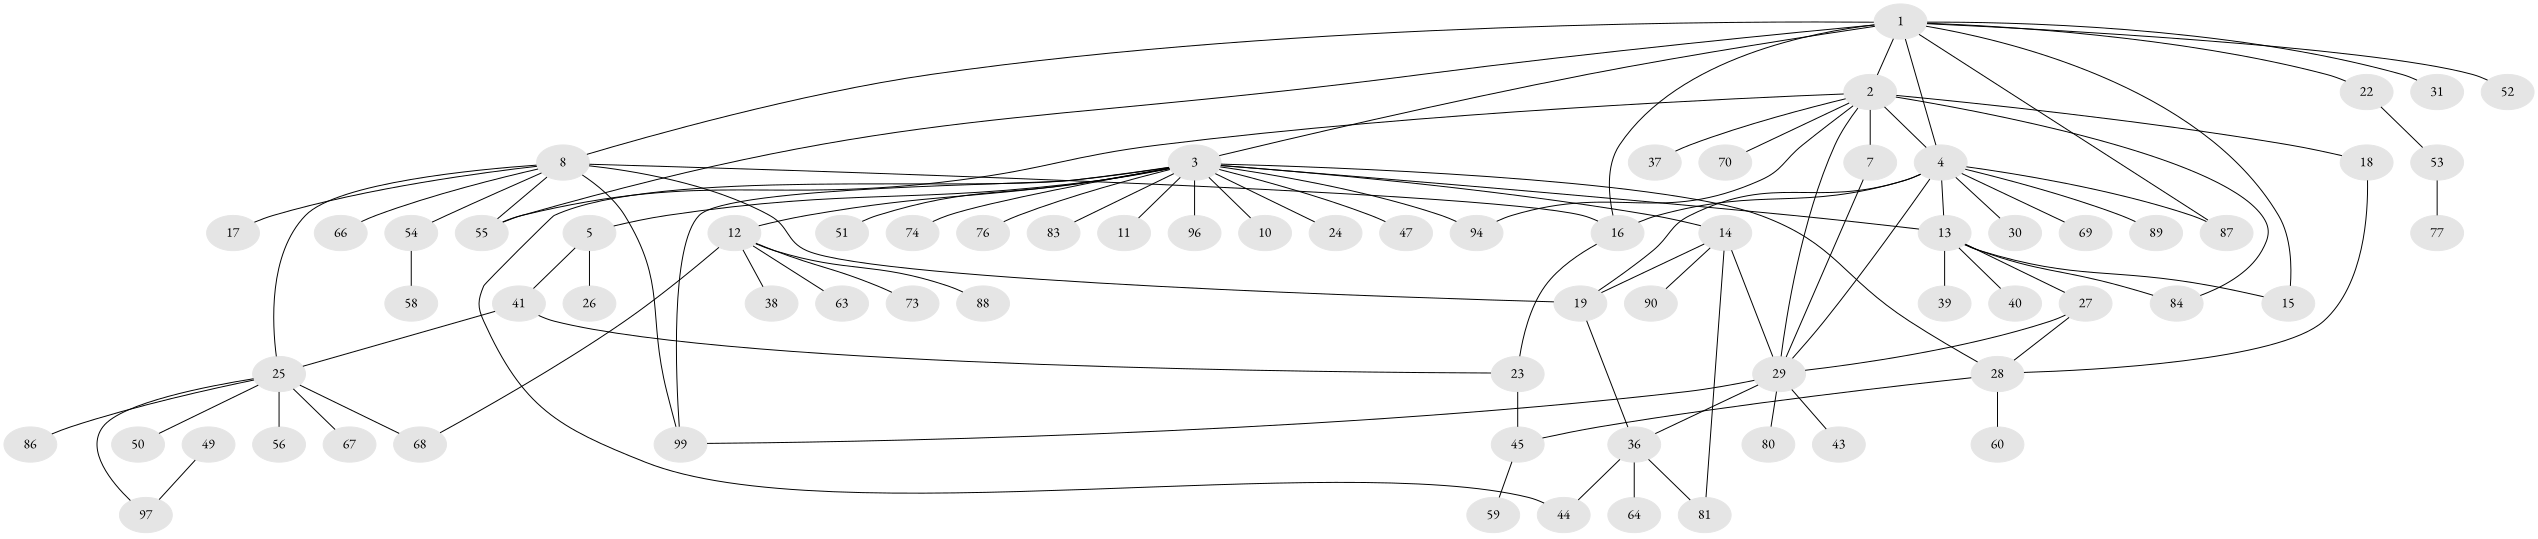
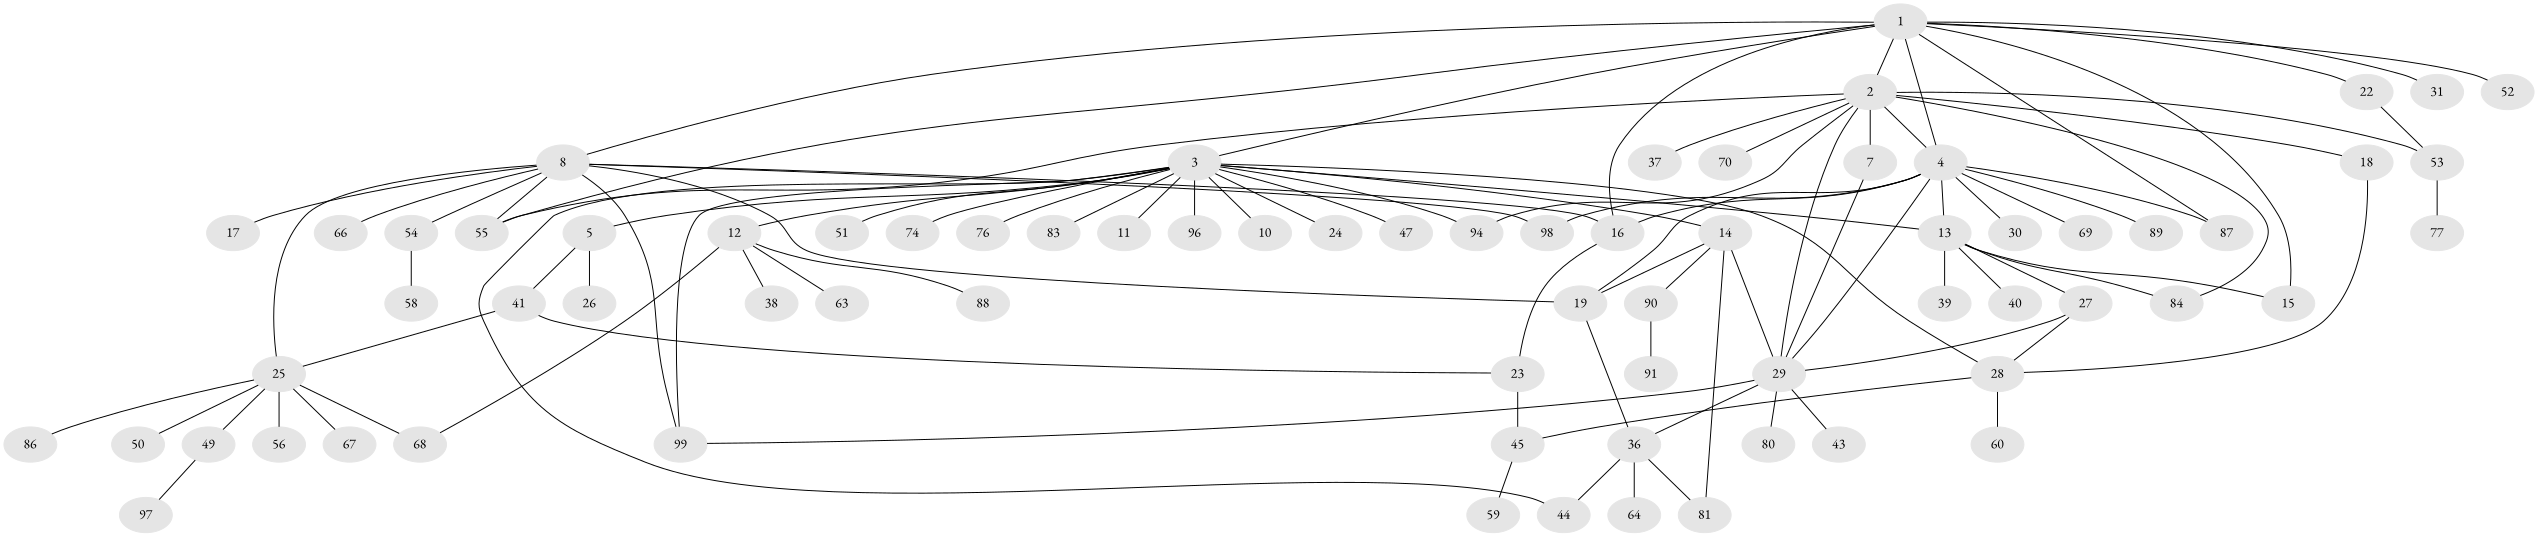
edge "2" -- "53": added
node "98": added
node "73": removed
node "91": added
edge "25" -- "97": now "25" -- "49"
